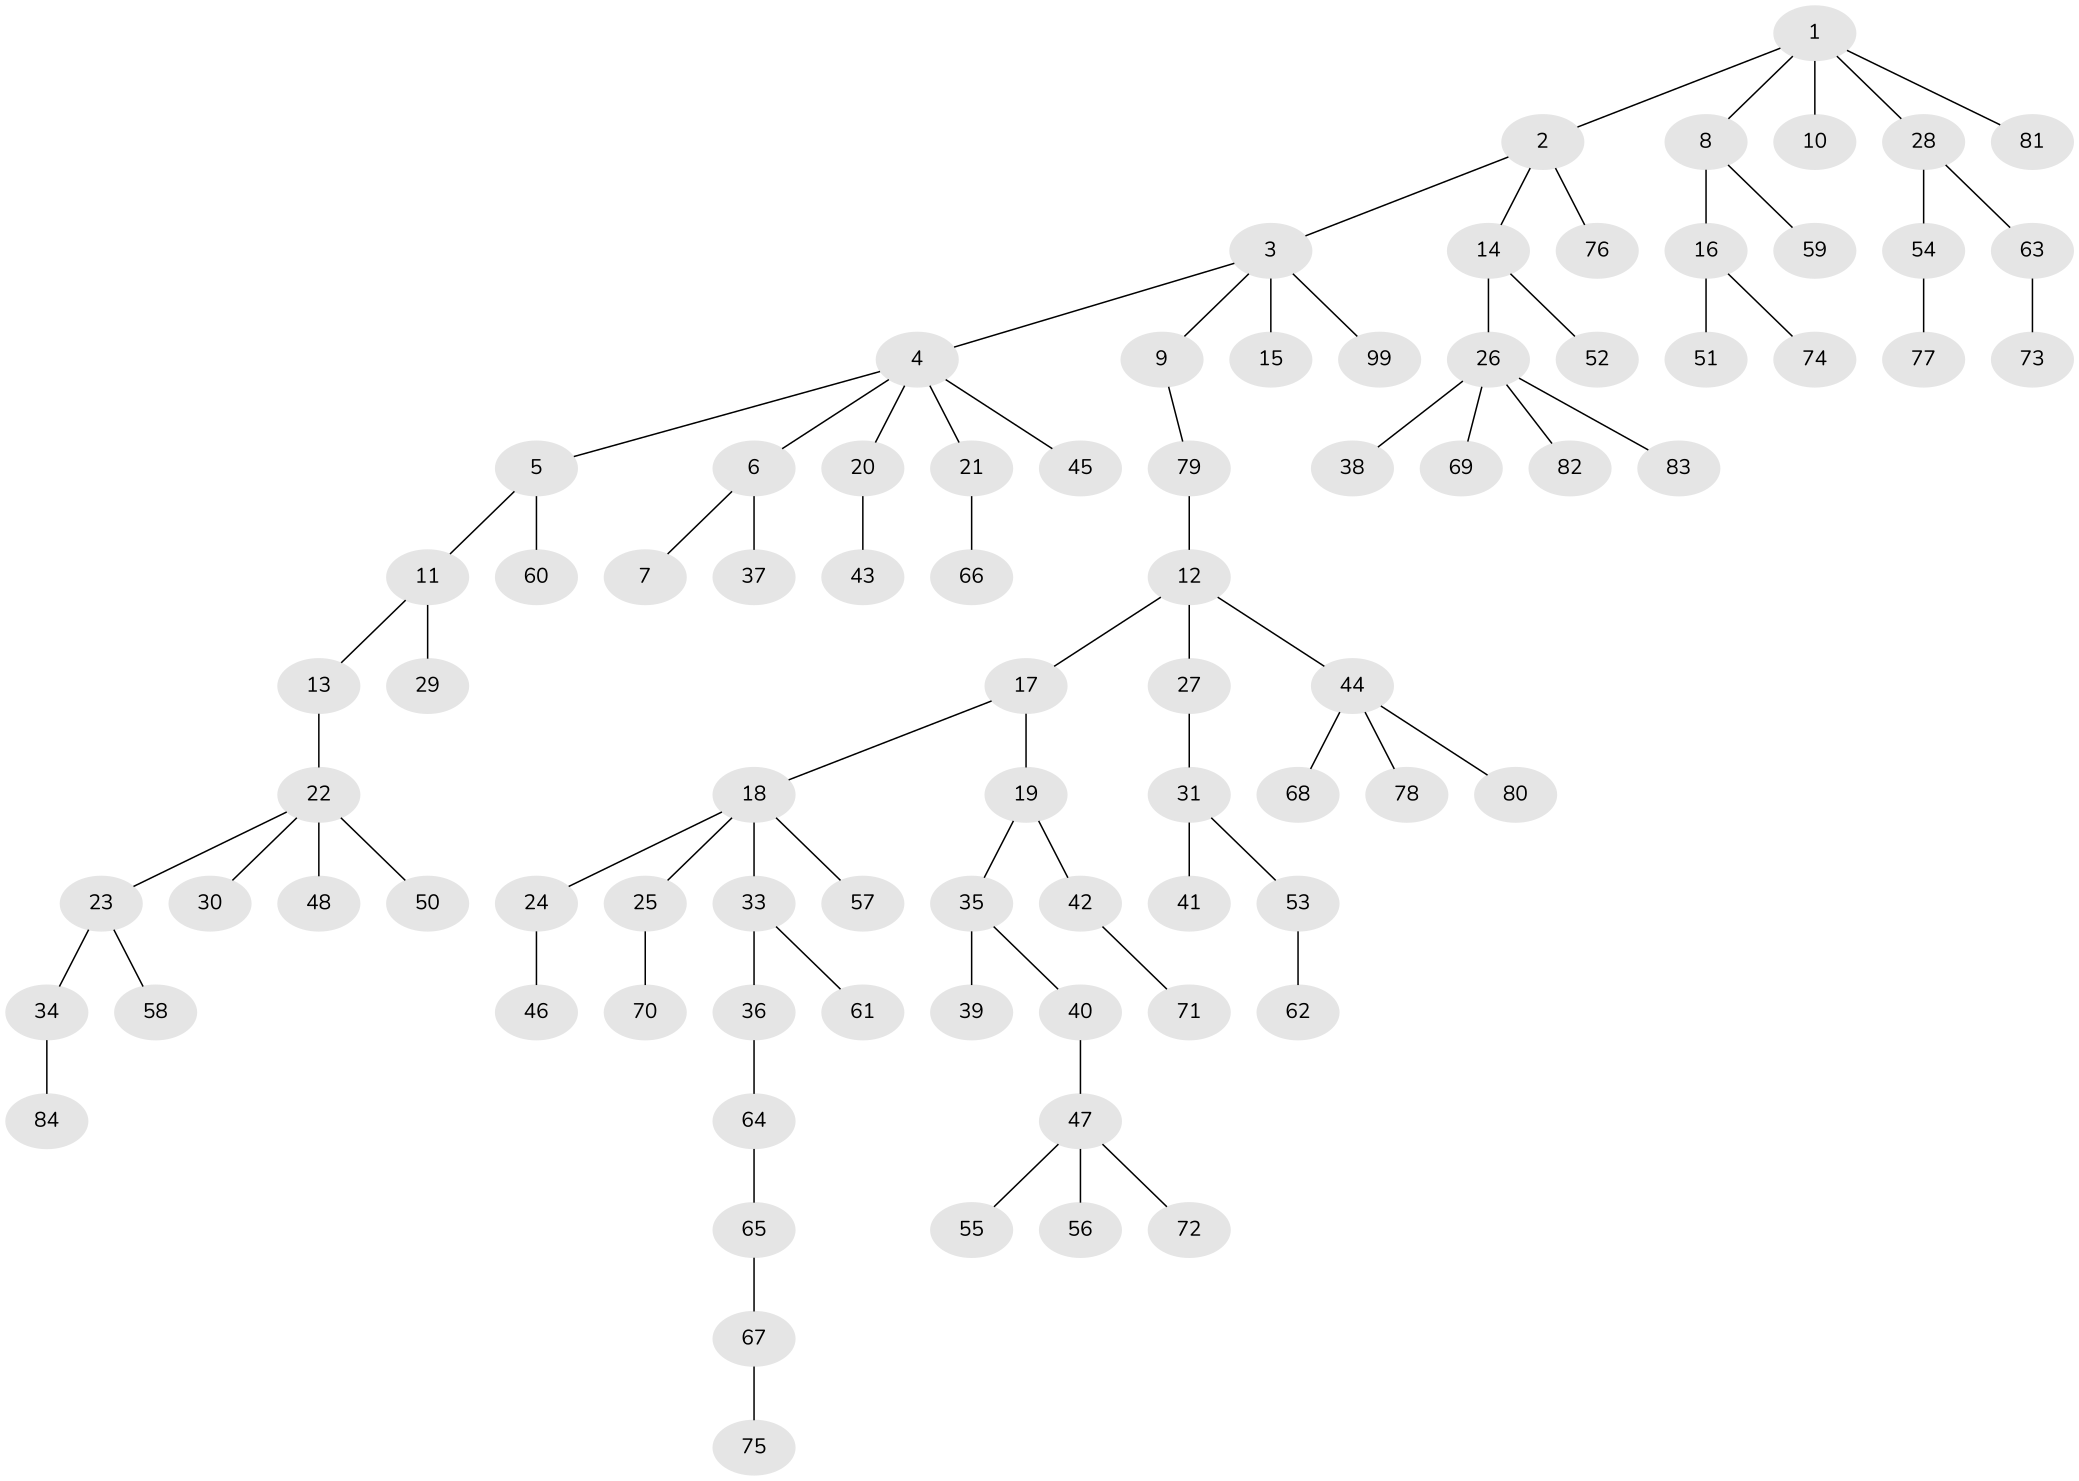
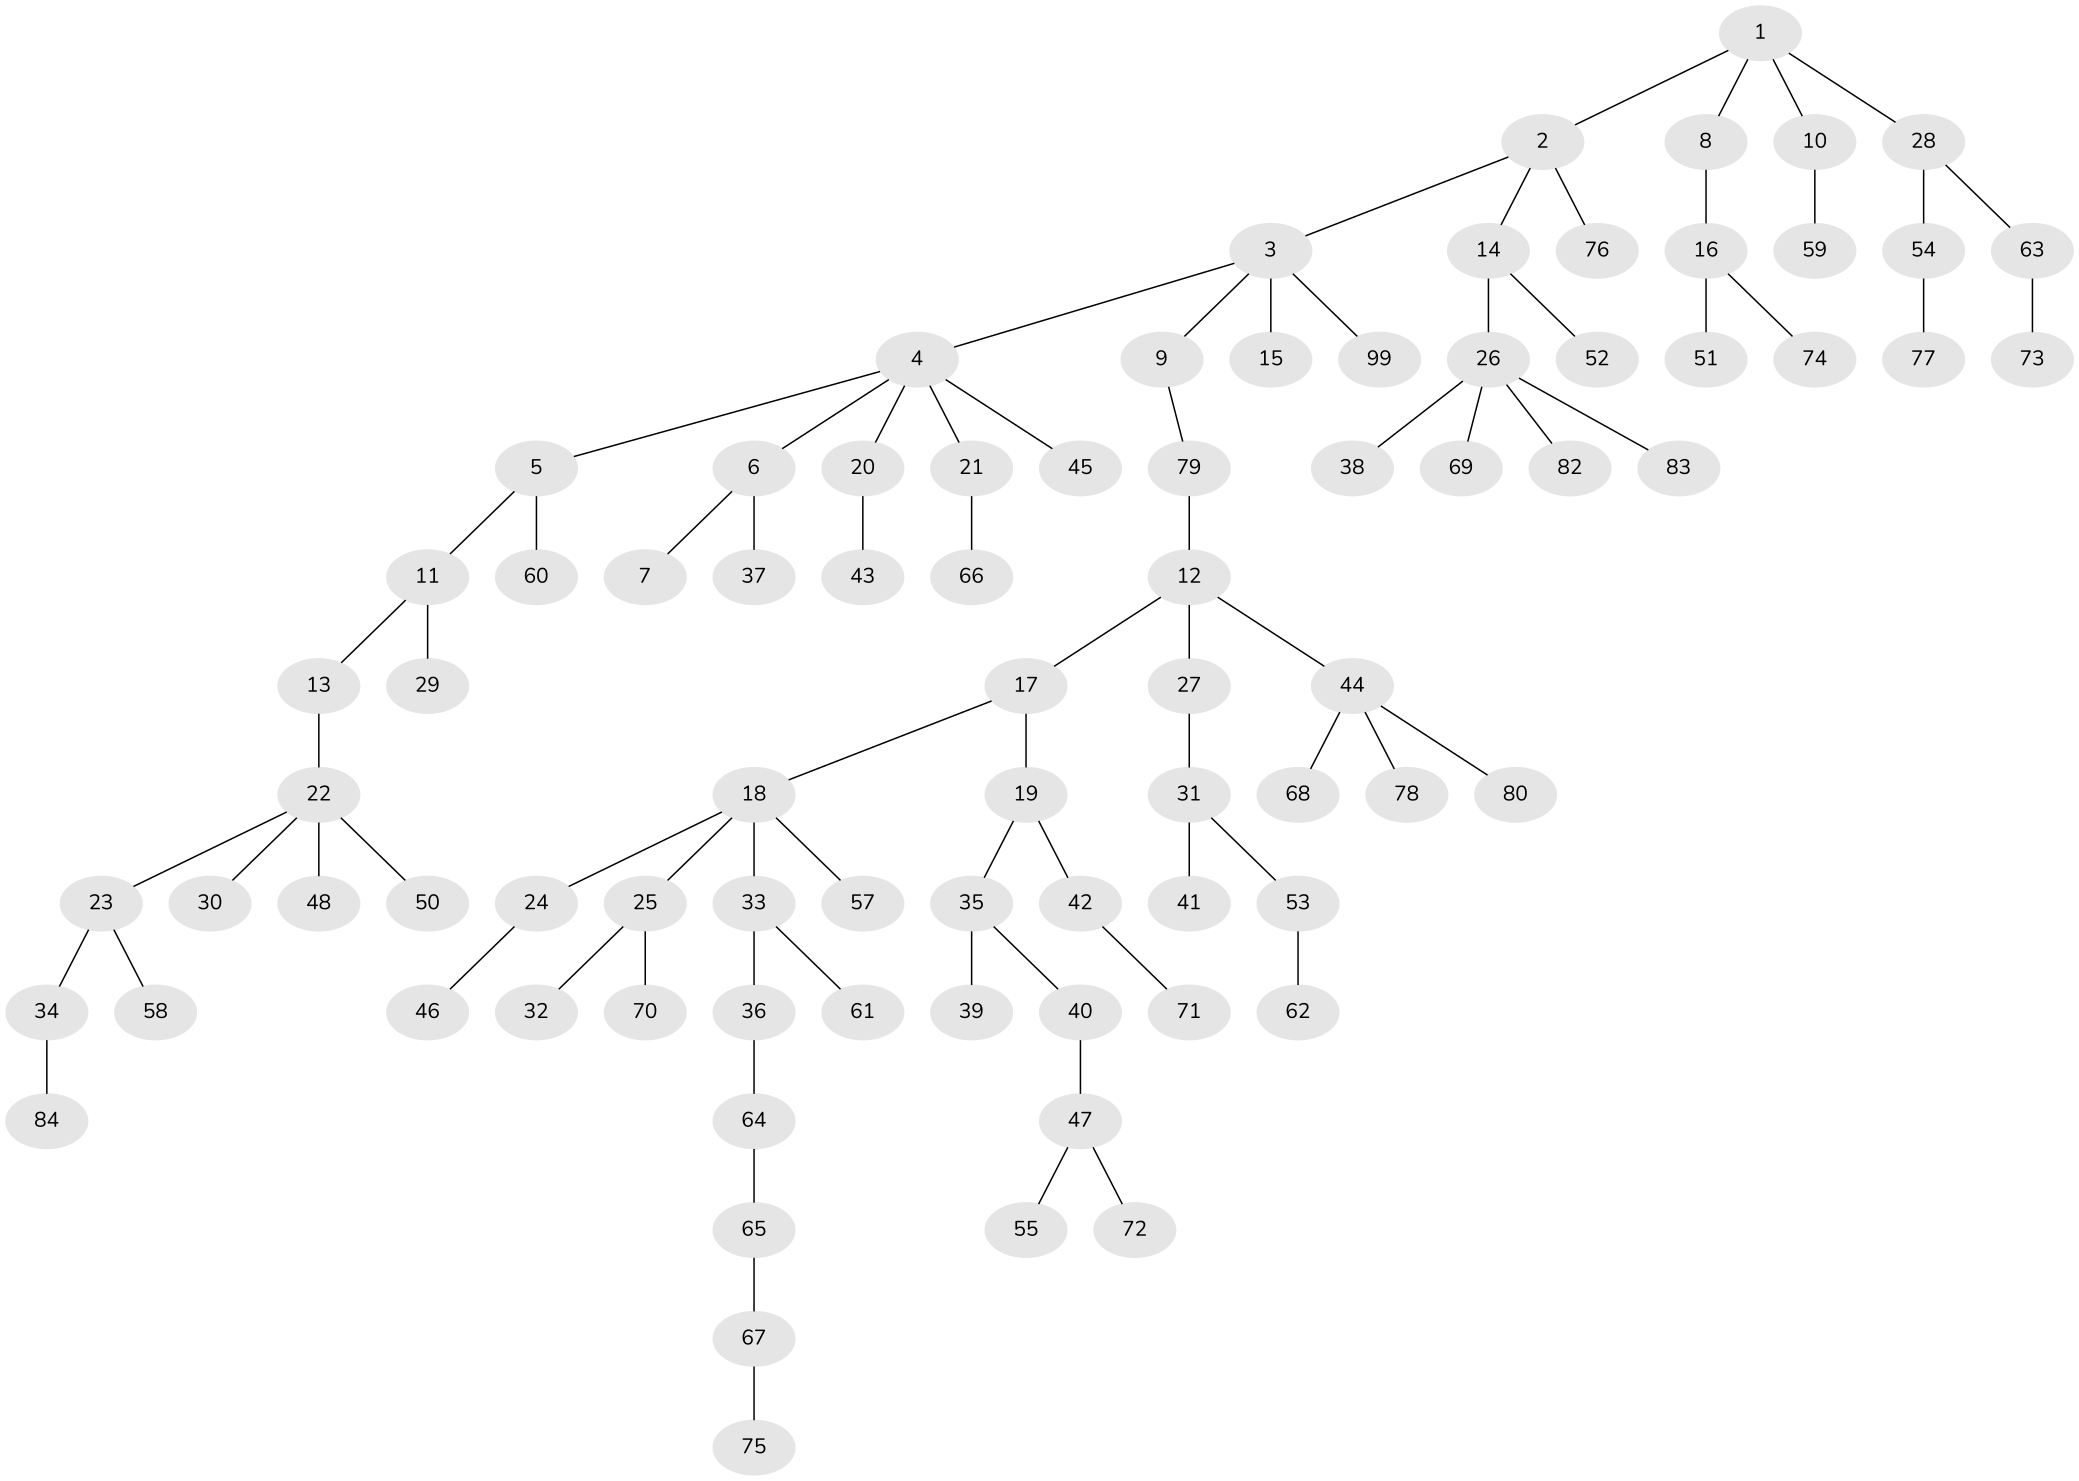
node "81": removed
edge "8" -- "59": now "10" -- "59"
node "32": added
node "56": removed
